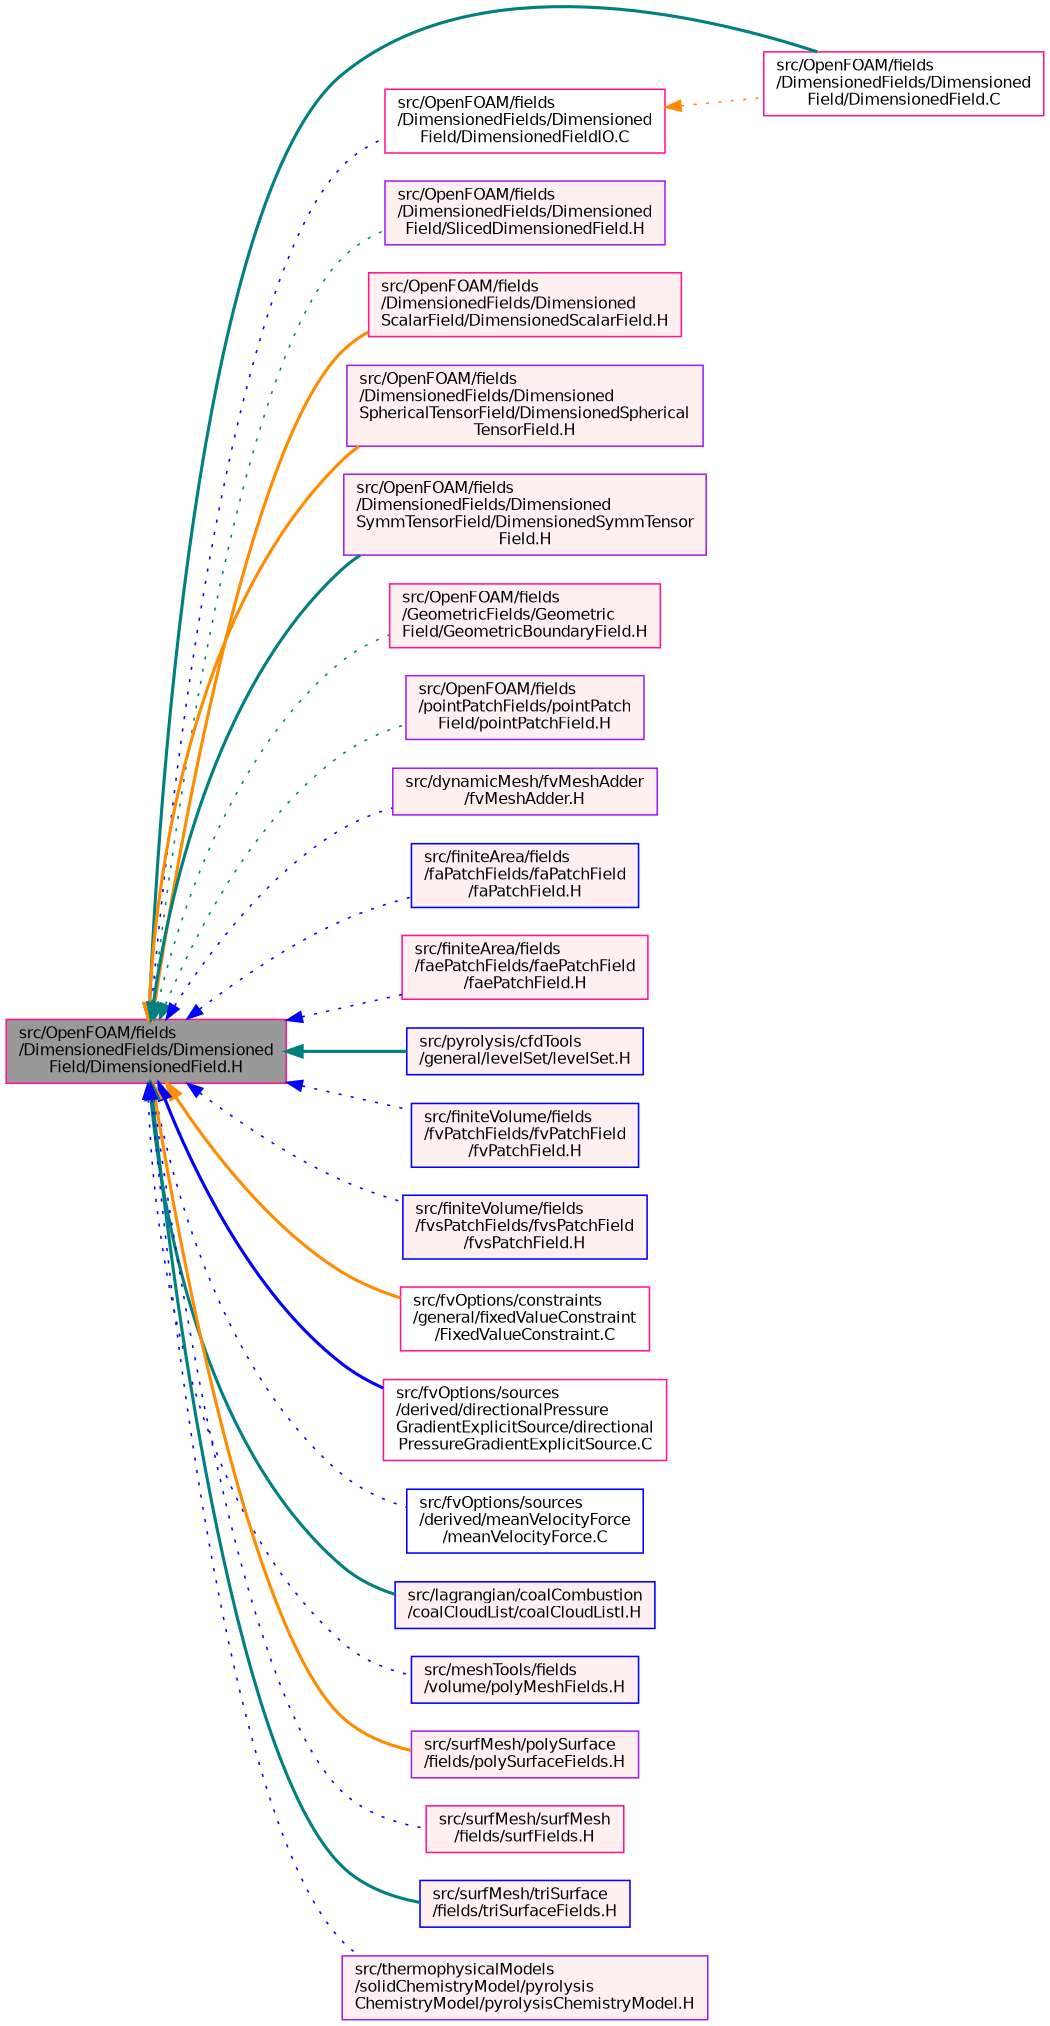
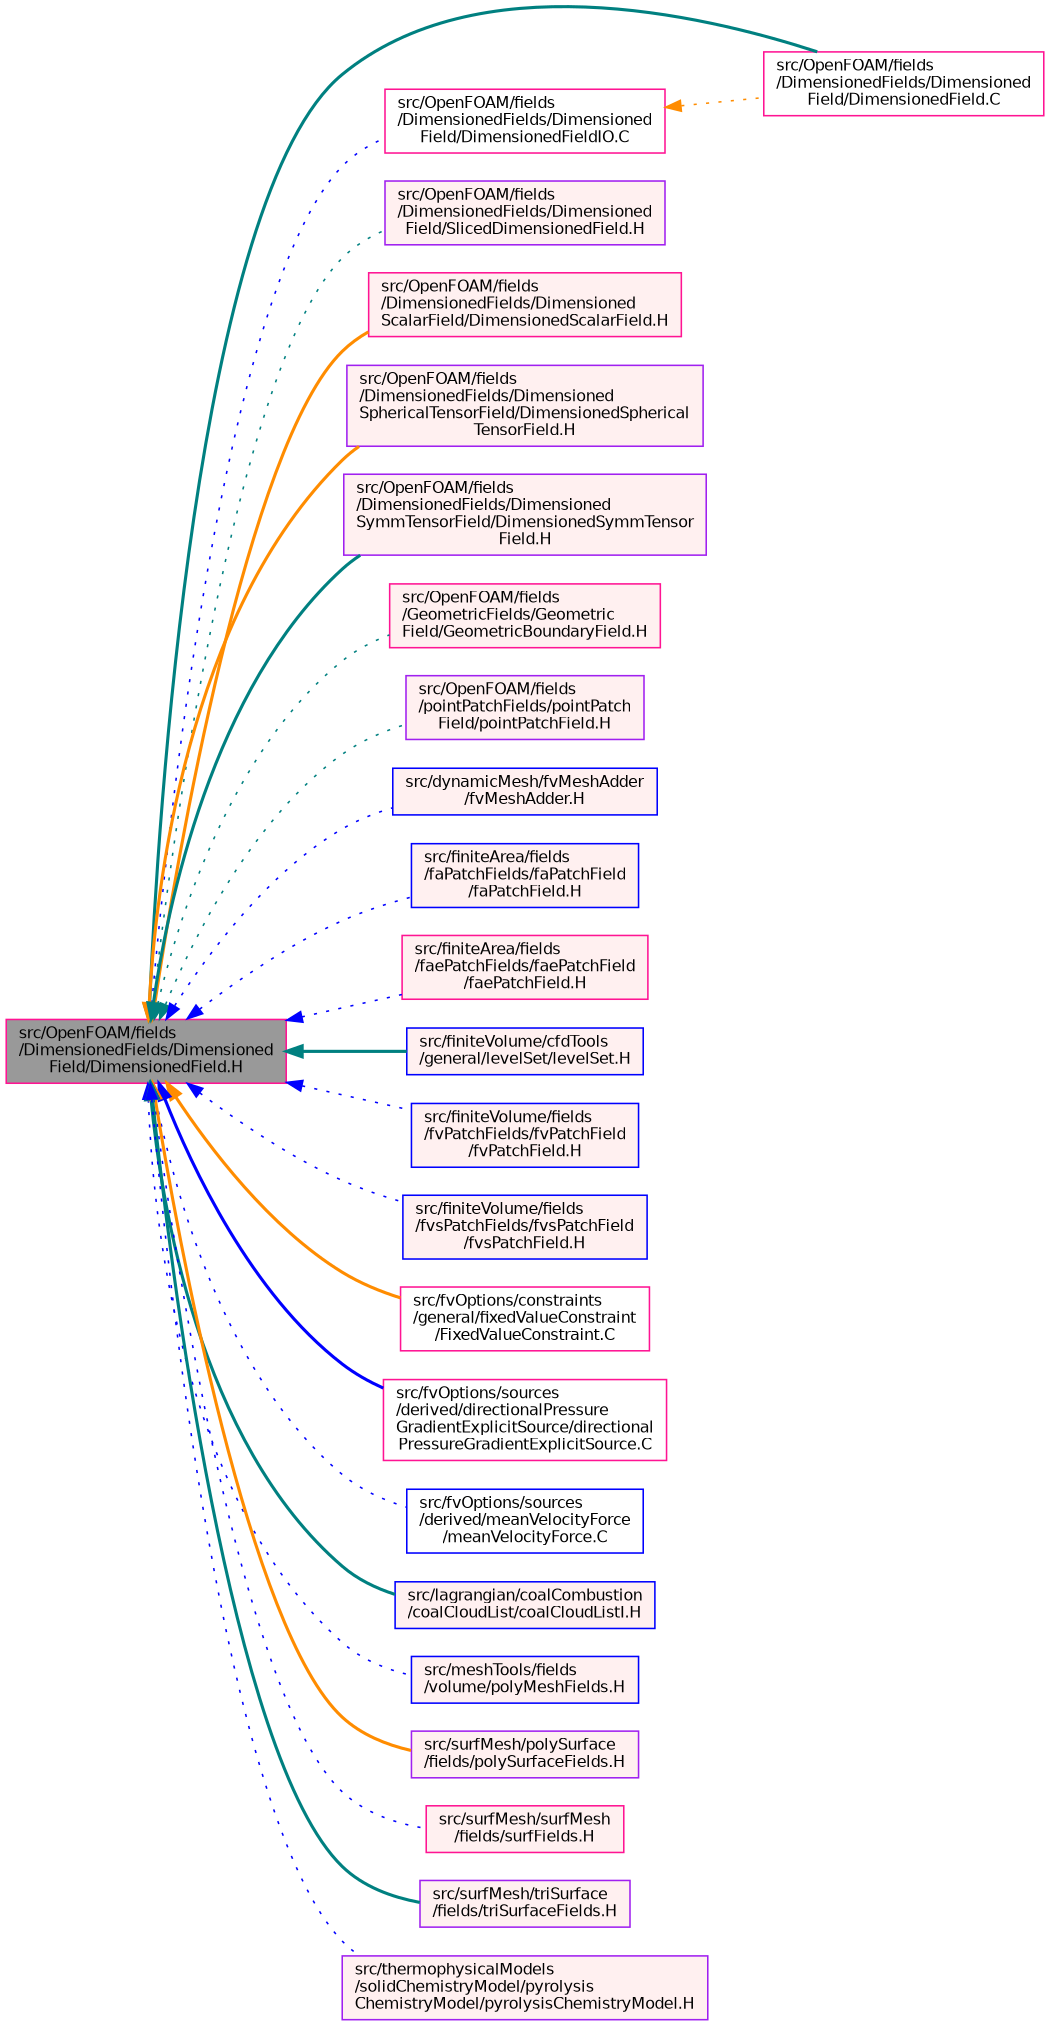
node "src/dynamicMesh/fvMeshAdder /fvMeshAdder.H": color purple -> blue
node "src/pyrolysis/cfdTools /general/levelSet/levelSet.H": label "src/pyrolysis/cfdTools /general/levelSet/levelSet.H" -> "src/finiteVolume/cfdTools /general/levelSet/levelSet.H"
node "src/surfMesh/triSurface /fields/triSurfaceFields.H": color blue -> purple
